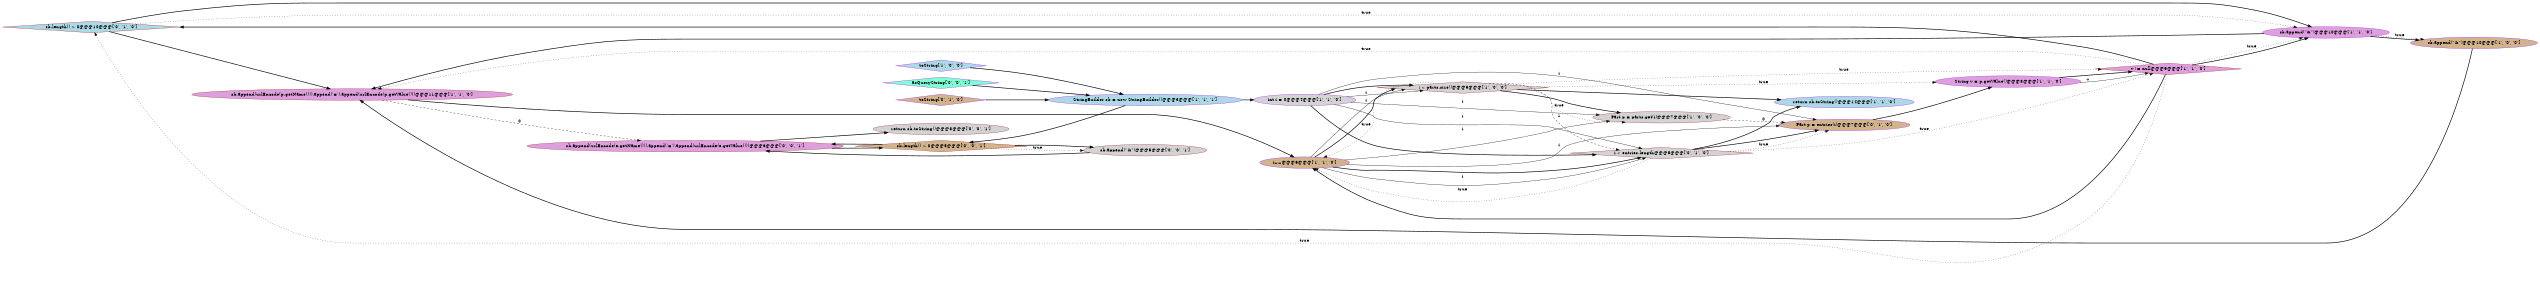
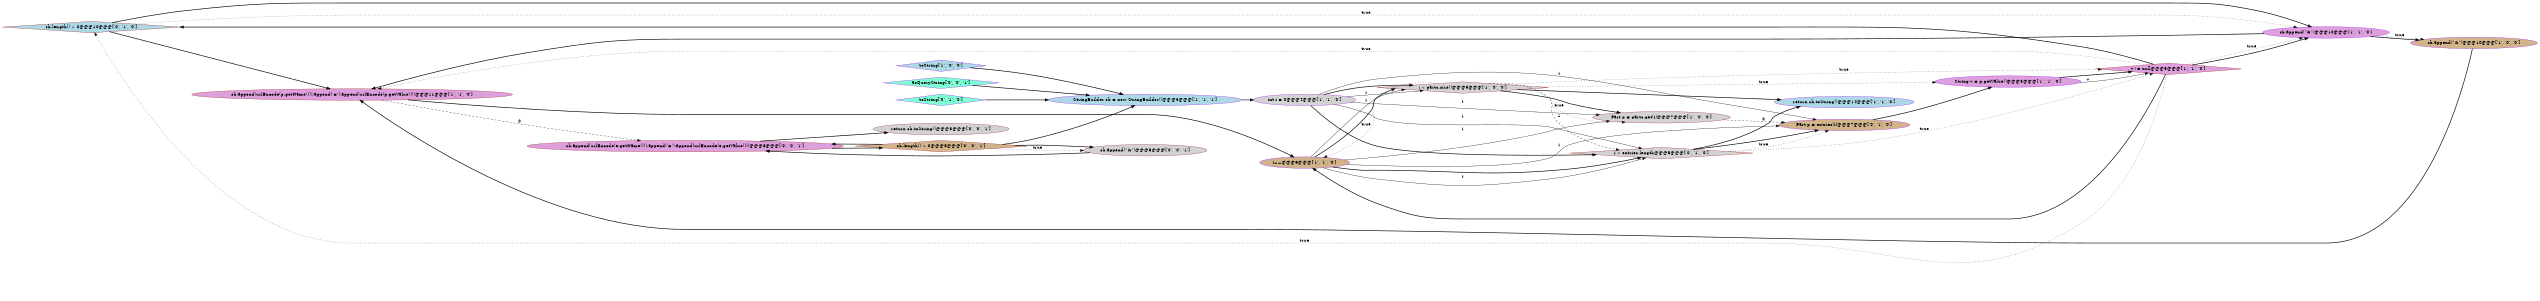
node "toString['0', '1', '0']": fillcolor tan -> aquamarine
edge "StringBuilder sb = new StringBuilder()@@@3@@@['1', '1', '1']" -> "sb.length() > 0@@@5@@@['0', '0', '1']": reversed
edge "i < entries.length@@@5@@@['0', '1', '0']" -> "i++@@@6@@@['1', '1', '0']": removed, label "true"
